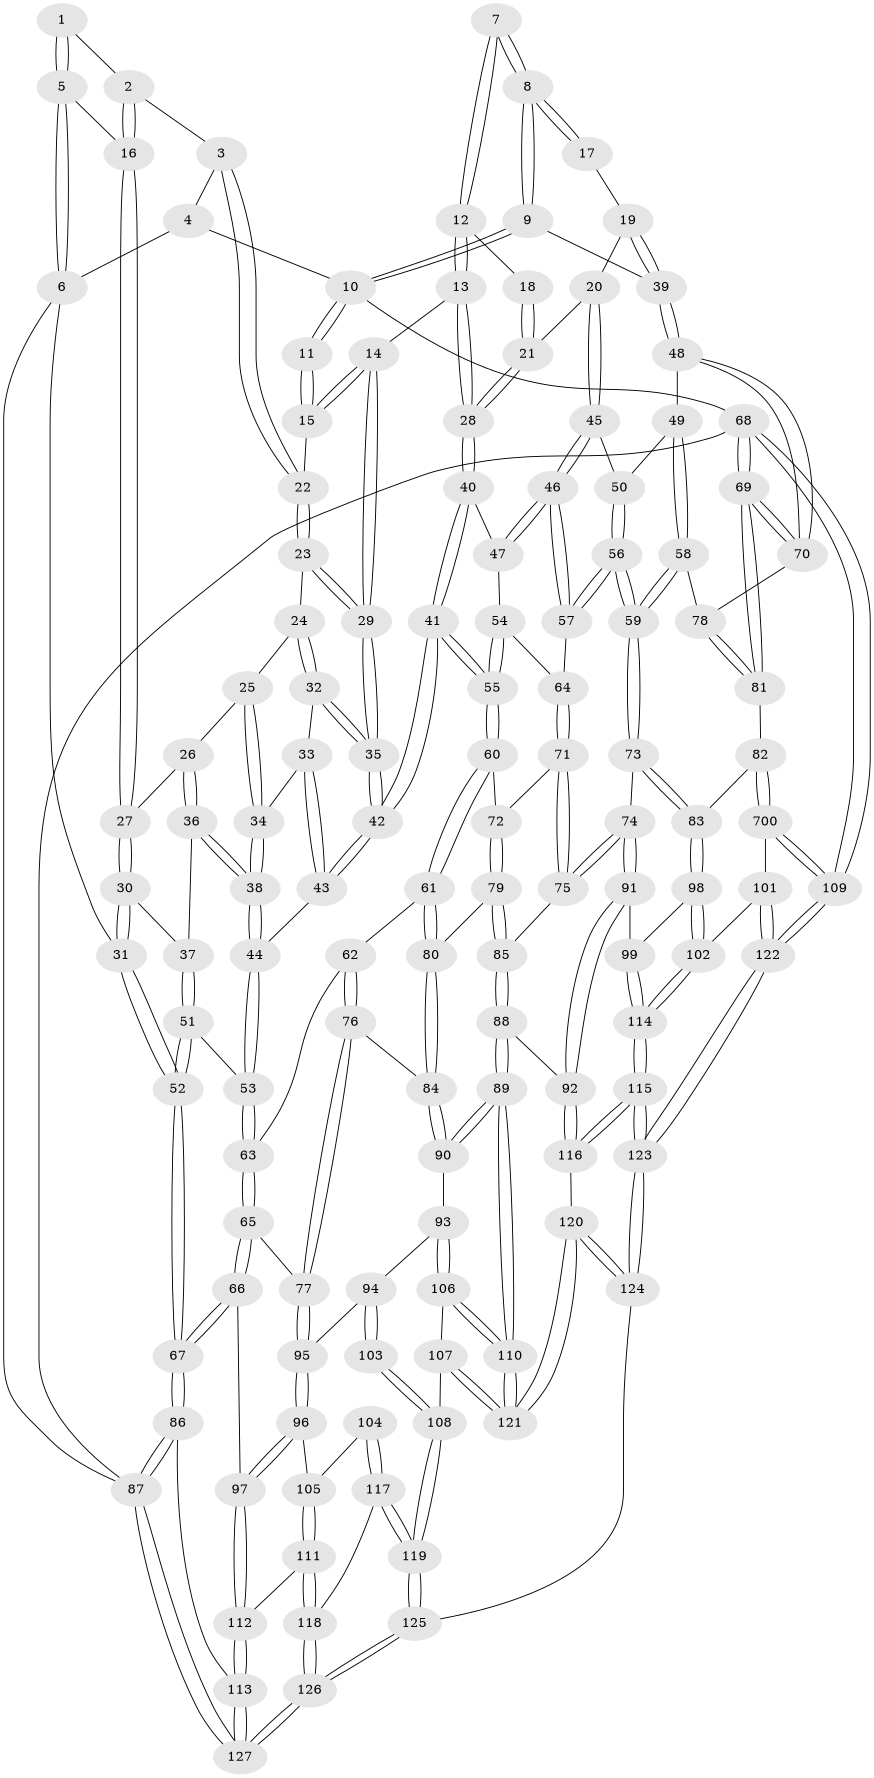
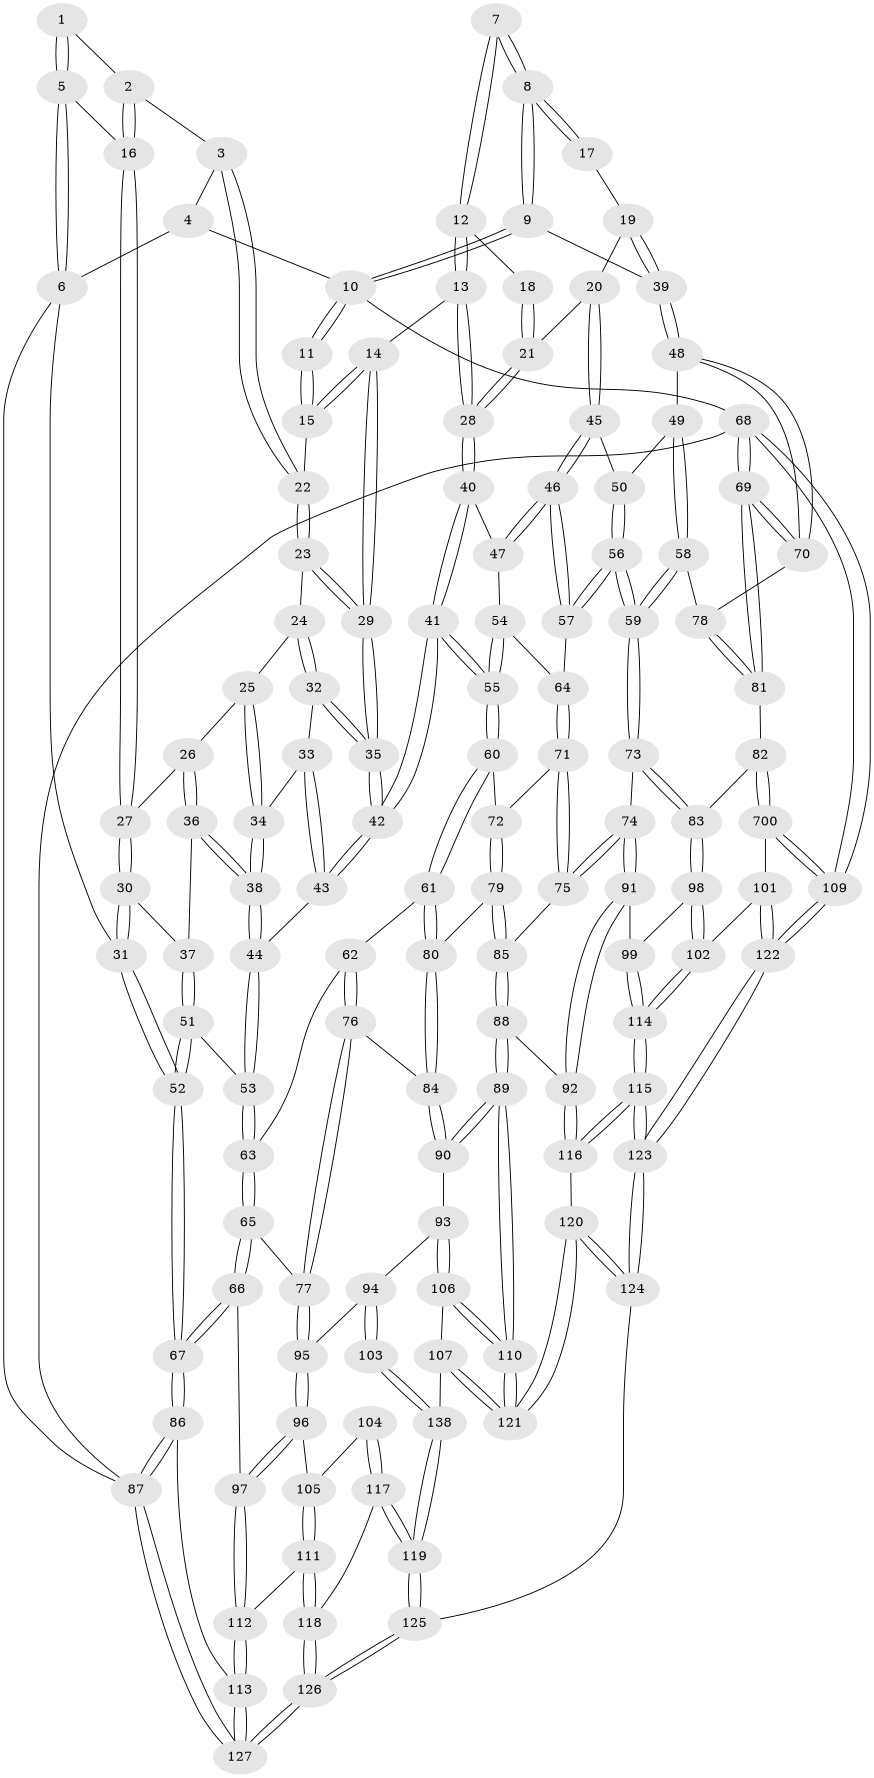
node "108": label "108" -> "138"
